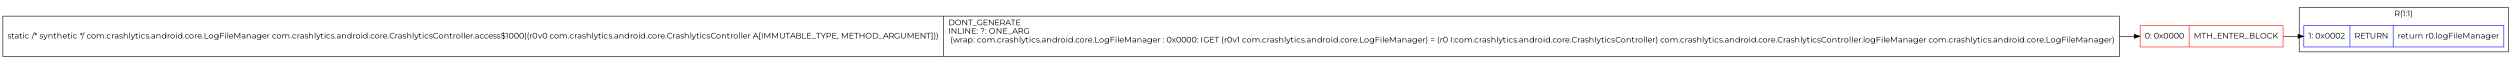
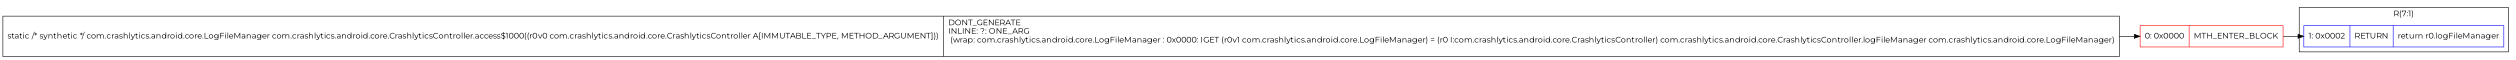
cluster "R(1:1)": label "R(1:1)" -> "R(7:1)"
